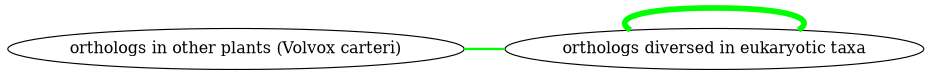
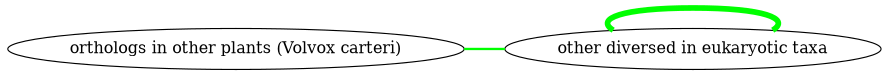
node "orthologs diversed in eukaryotic taxa": label "orthologs diversed in eukaryotic taxa" -> "other diversed in eukaryotic taxa"
